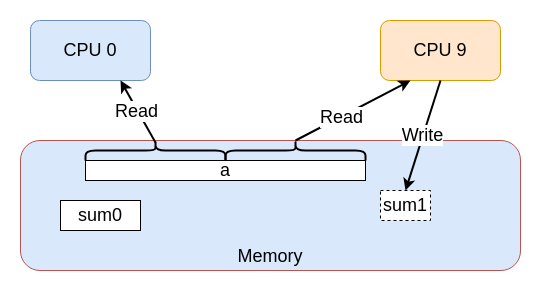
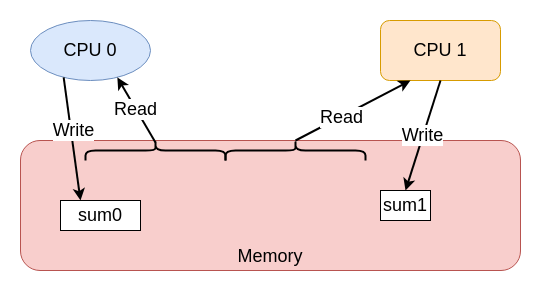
node "CPU 0": shape rounded rectangle -> ellipse
node "CPU 9": label "CPU 9" -> "CPU 1"
edge "CPU 0" -> "sum0": added, label "Write"
node "a": removed
node "Memory": fillcolor #dae8fc -> #f8cecc
node "sum1": style dashed -> solid
